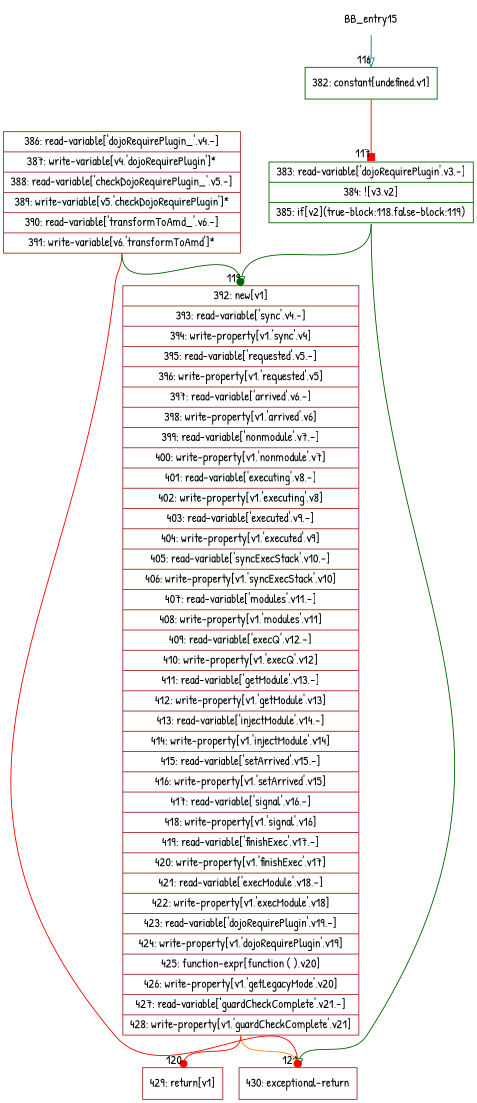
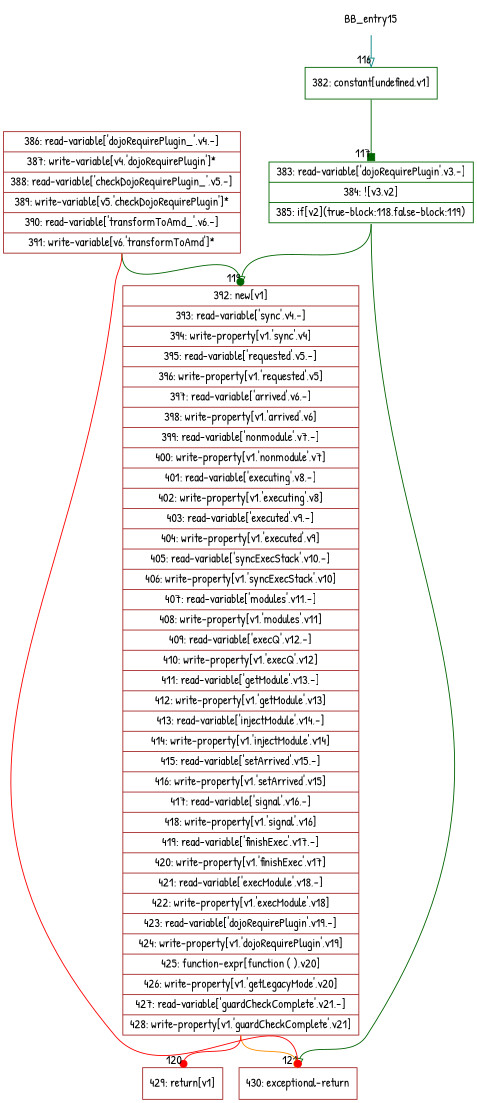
edge "382: constant[undefined,v1]" -> "383: read-variable['dojoRequirePlugin',v3,-]": color red -> darkgreen
